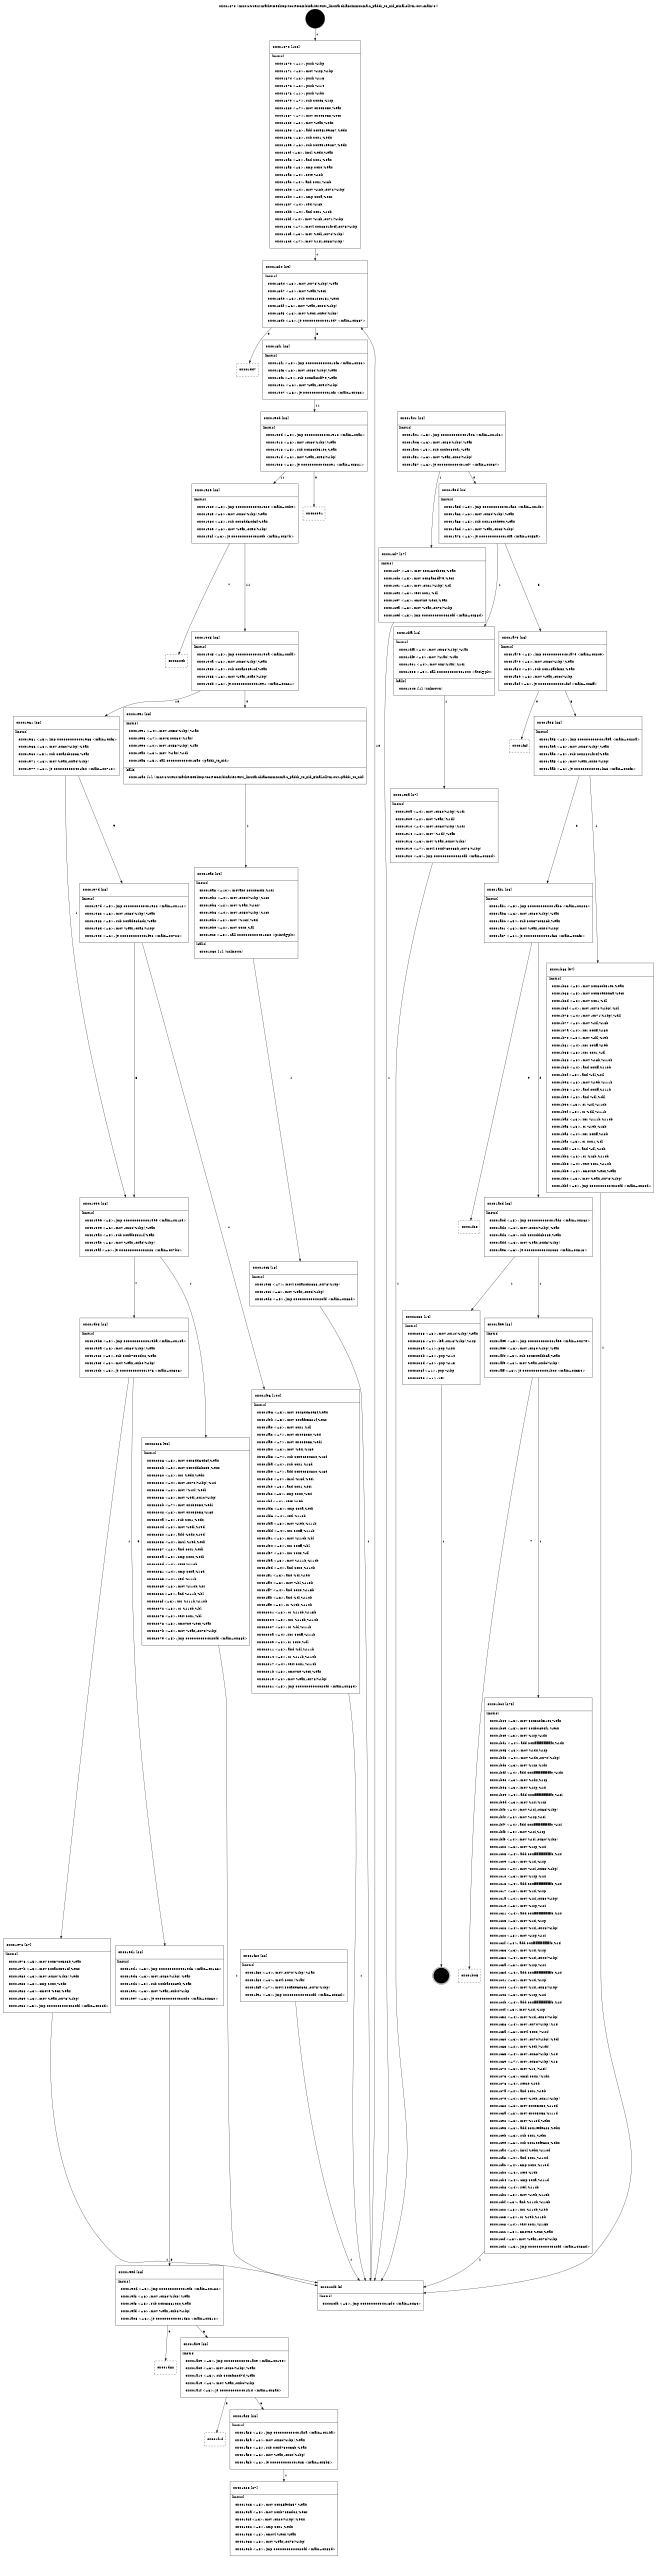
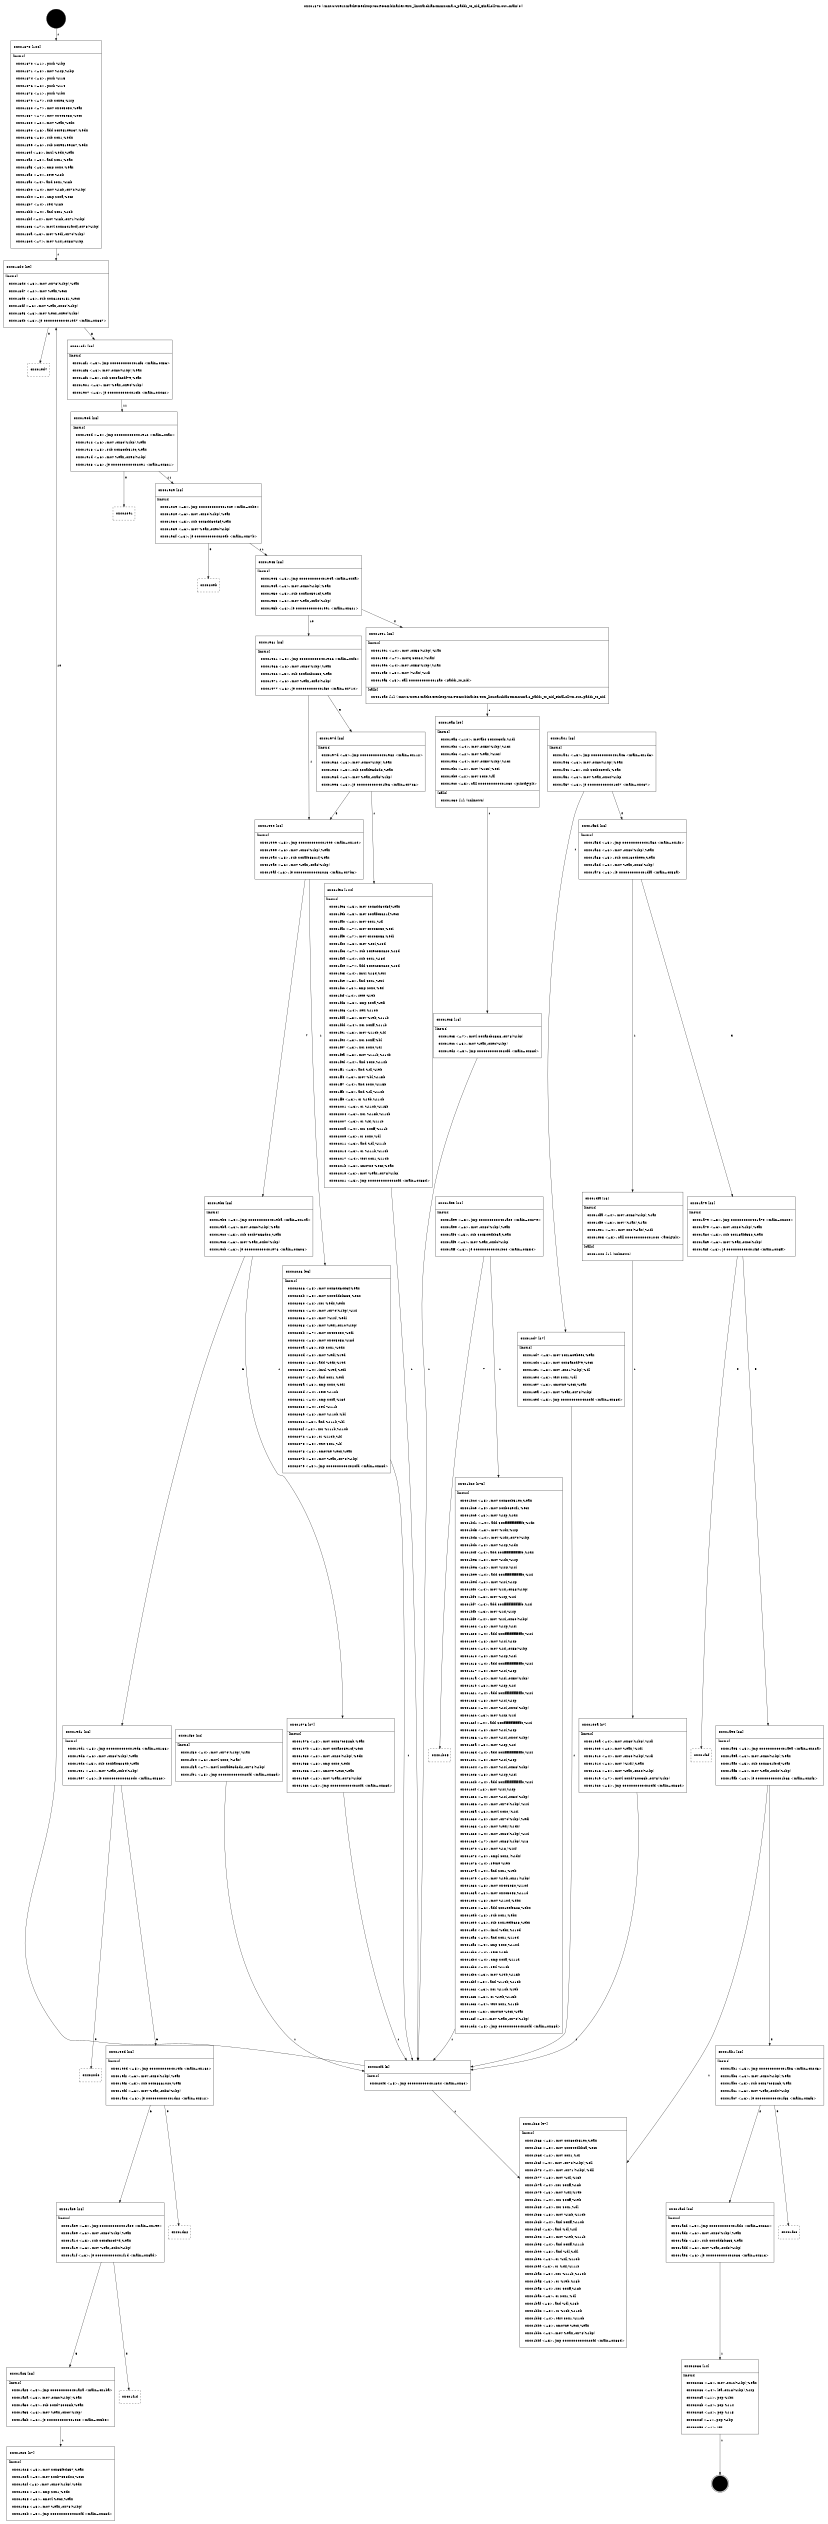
edge "0x401929 [28]" -> "0x4020eb": label " 7" -> " 0"
edge "0x401acd [28]" -> "0x401ae9 [28]": removed, label "1"
edge "0x401b63 [97]" -> "0x4020fd [5]": reversed
node "0x4020d0": added
